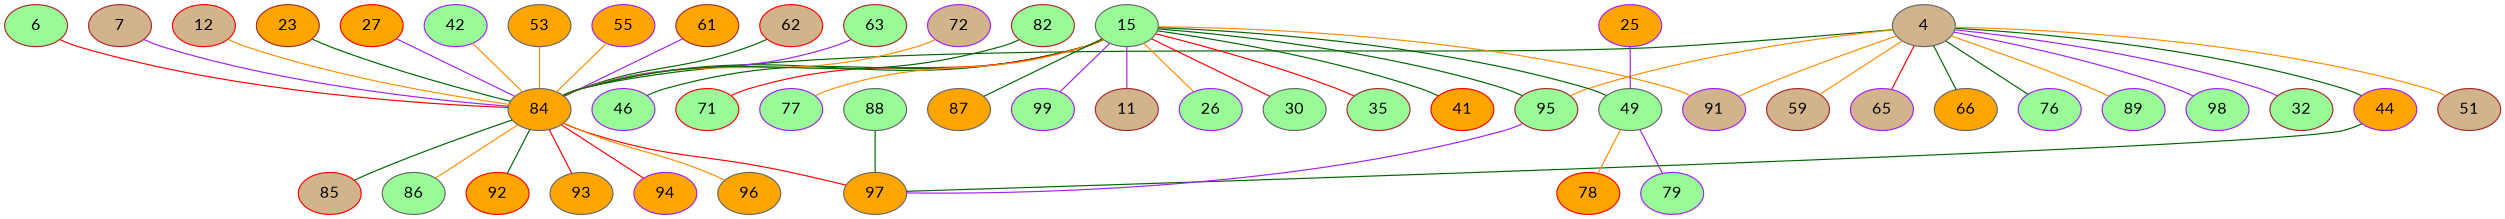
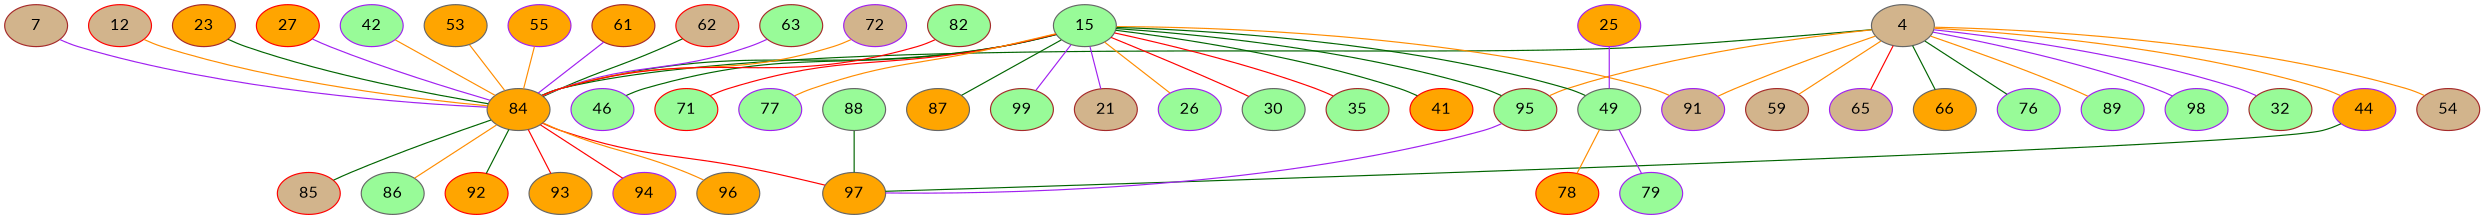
node "6": removed
edge "4" -- "44": color darkgreen -> darkorange
edge "82" -- "84": color darkgreen -> red
node "99": color purple -> brown
node "11": label "11" -> "21"
node "51": label "51" -> "54"
